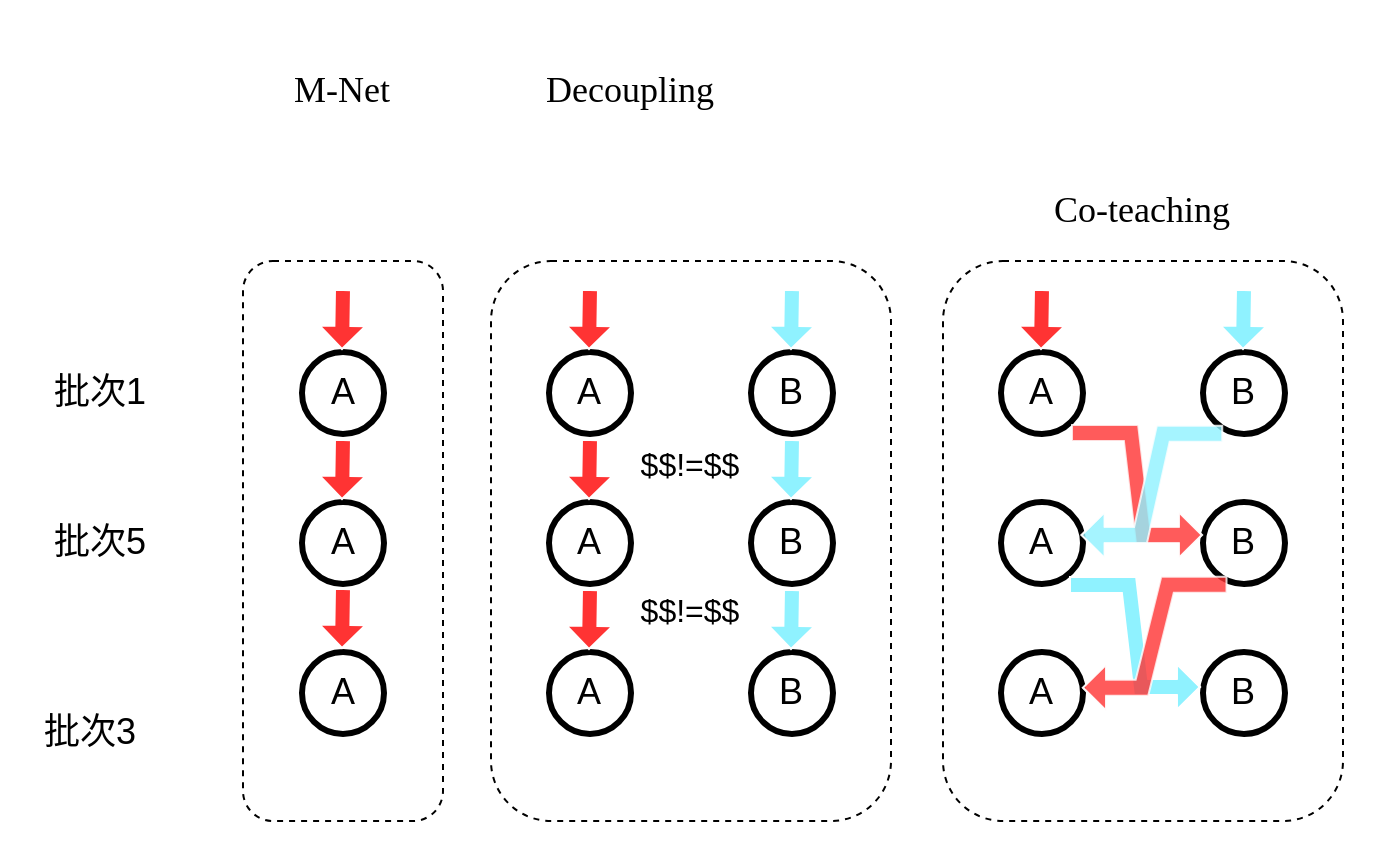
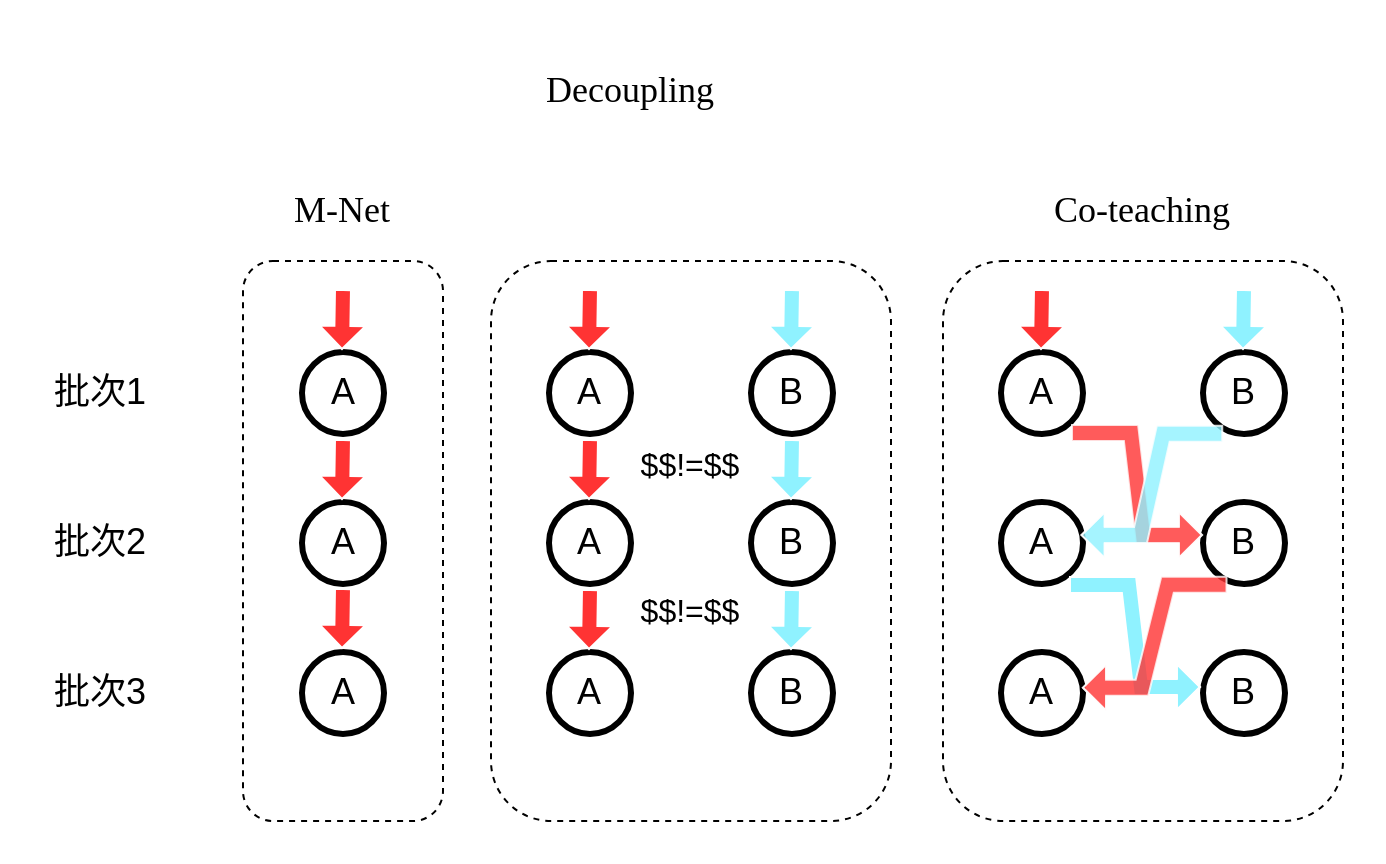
node "M-Net": moved (343, 91) -> (343, 211)
node "批次5": label "批次5" -> "批次2"
node "批次3": moved (91, 733) -> (101, 693)
